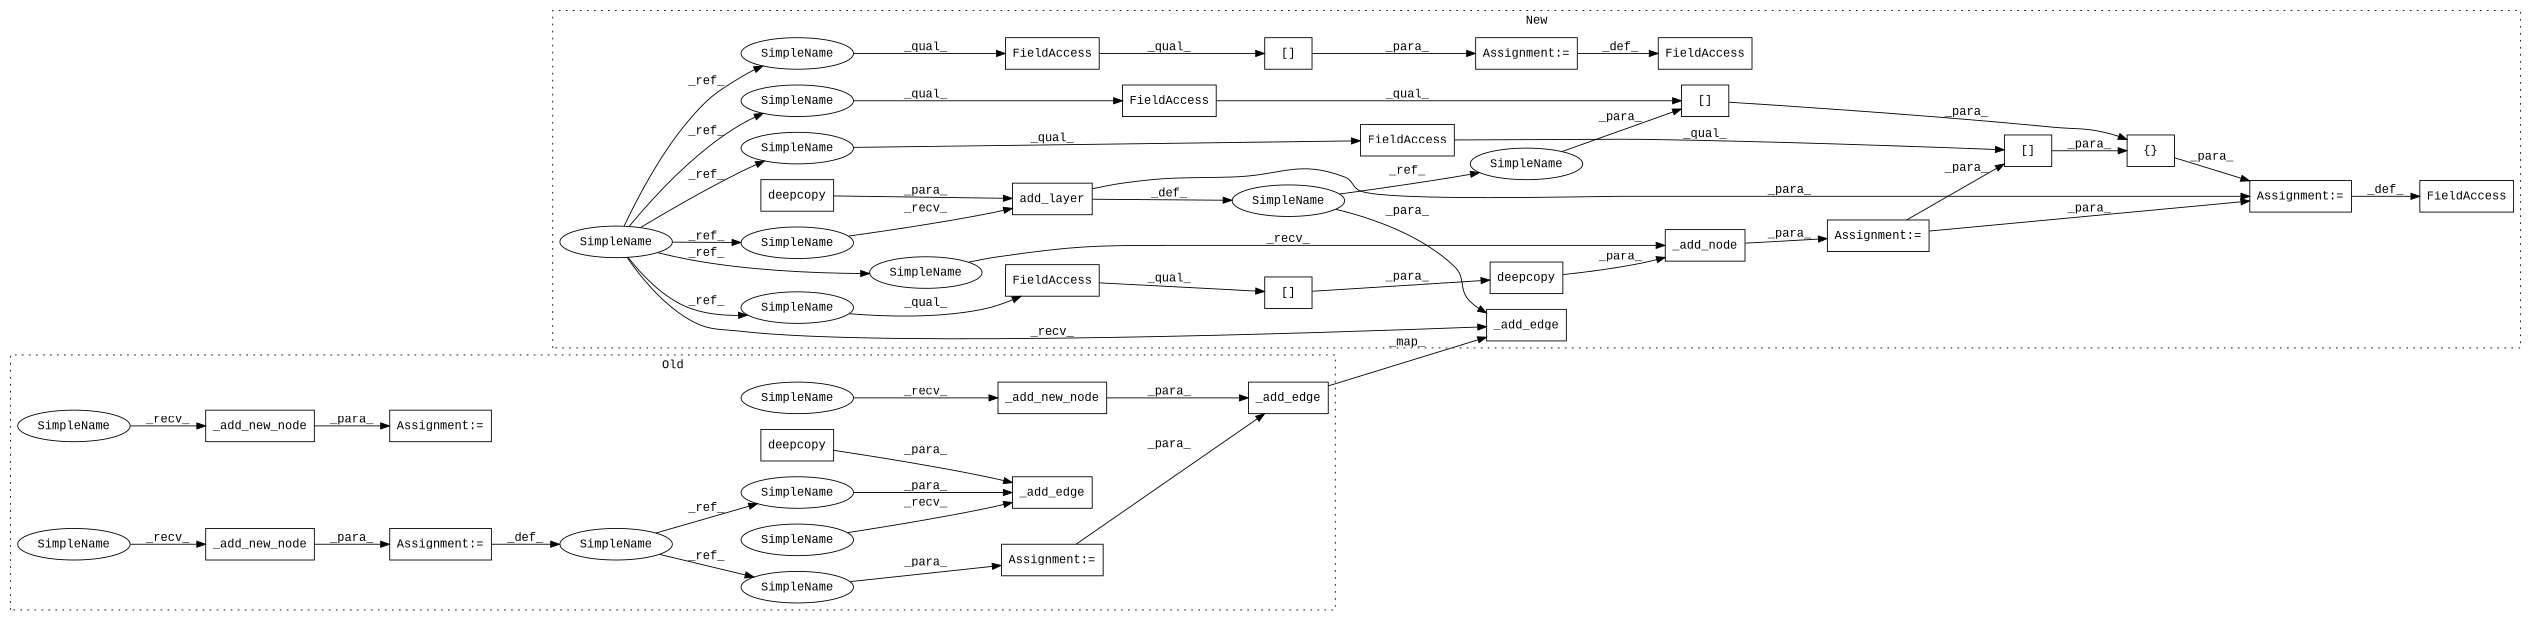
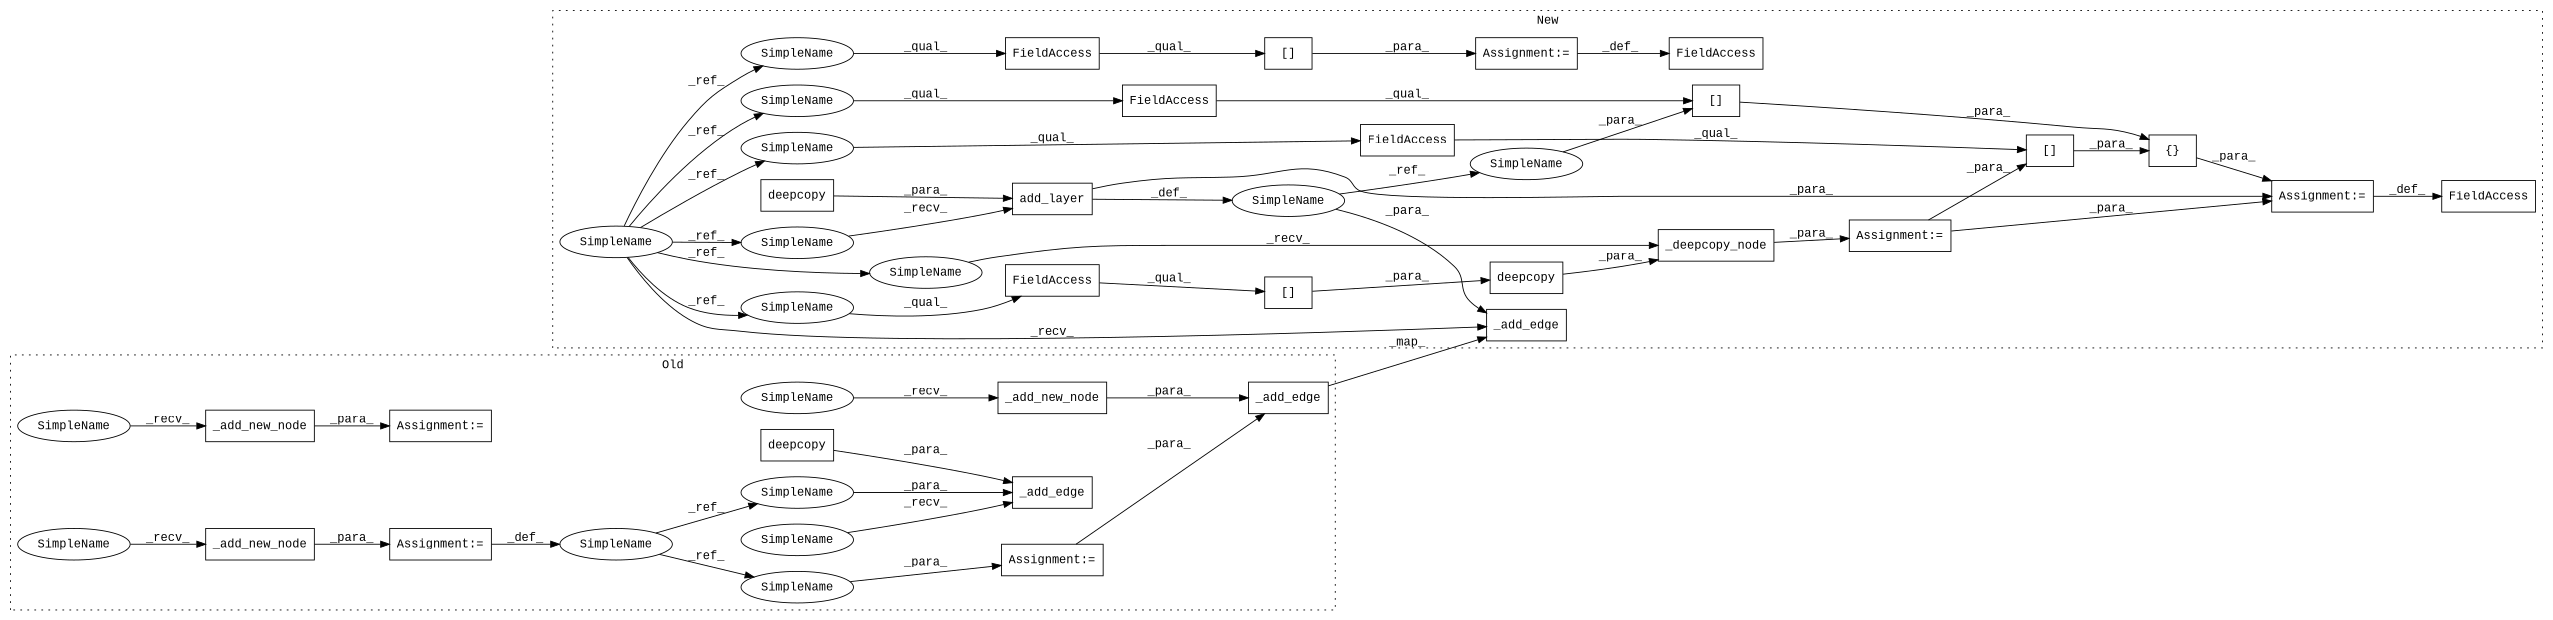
node "_add_node": label "_add_node" -> "_deepcopy_node"
